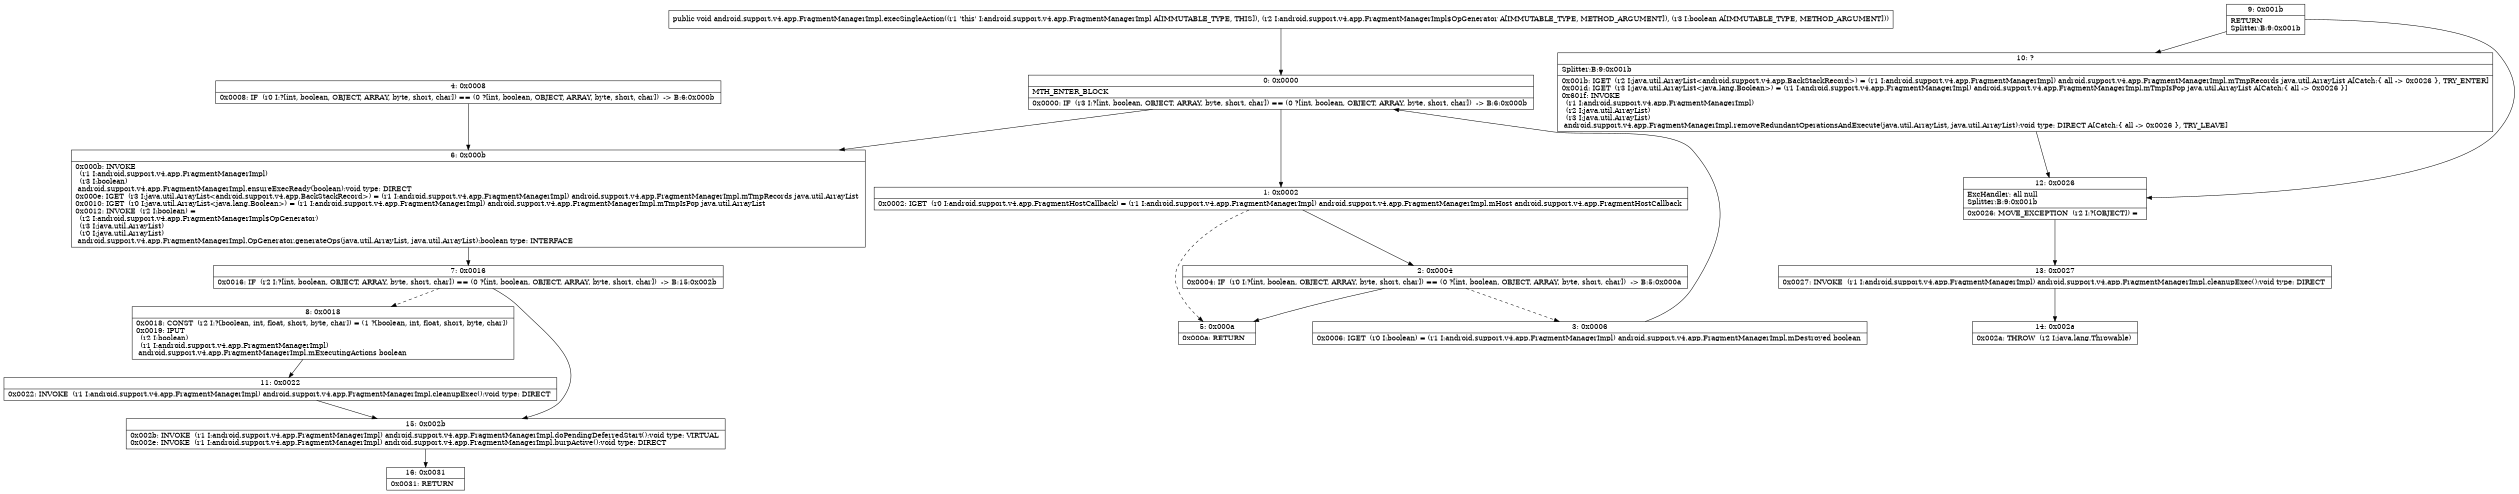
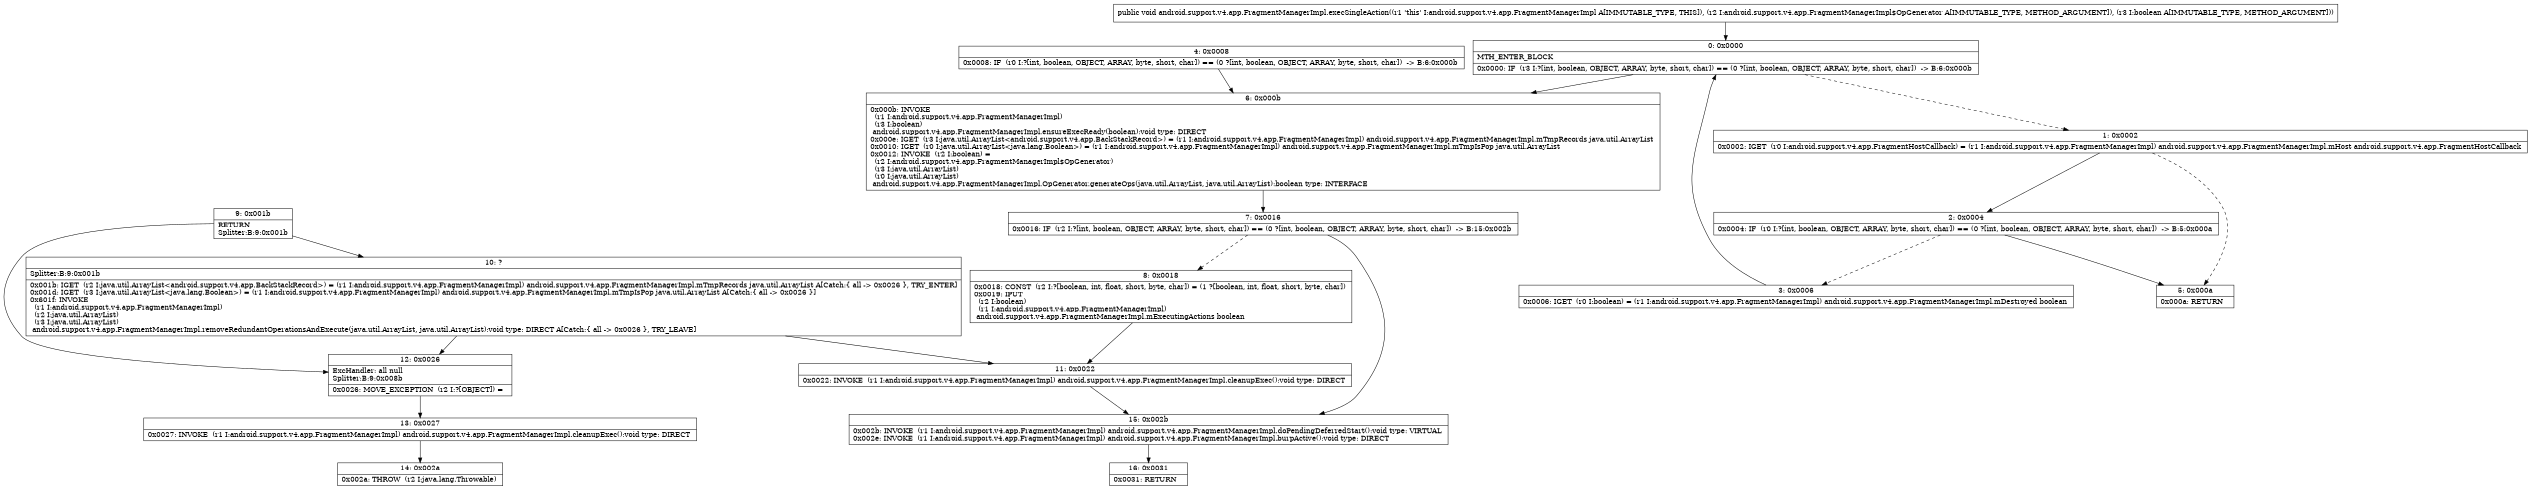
edge "0: 0x0000" -> "1: 0x0002": style solid -> dashed
node "12: 0x0026": text "Splitter:B:9:0x001b" -> "Splitter:B:9:0x008b"
edge "10: ?" -> "11: 0x0022": added
